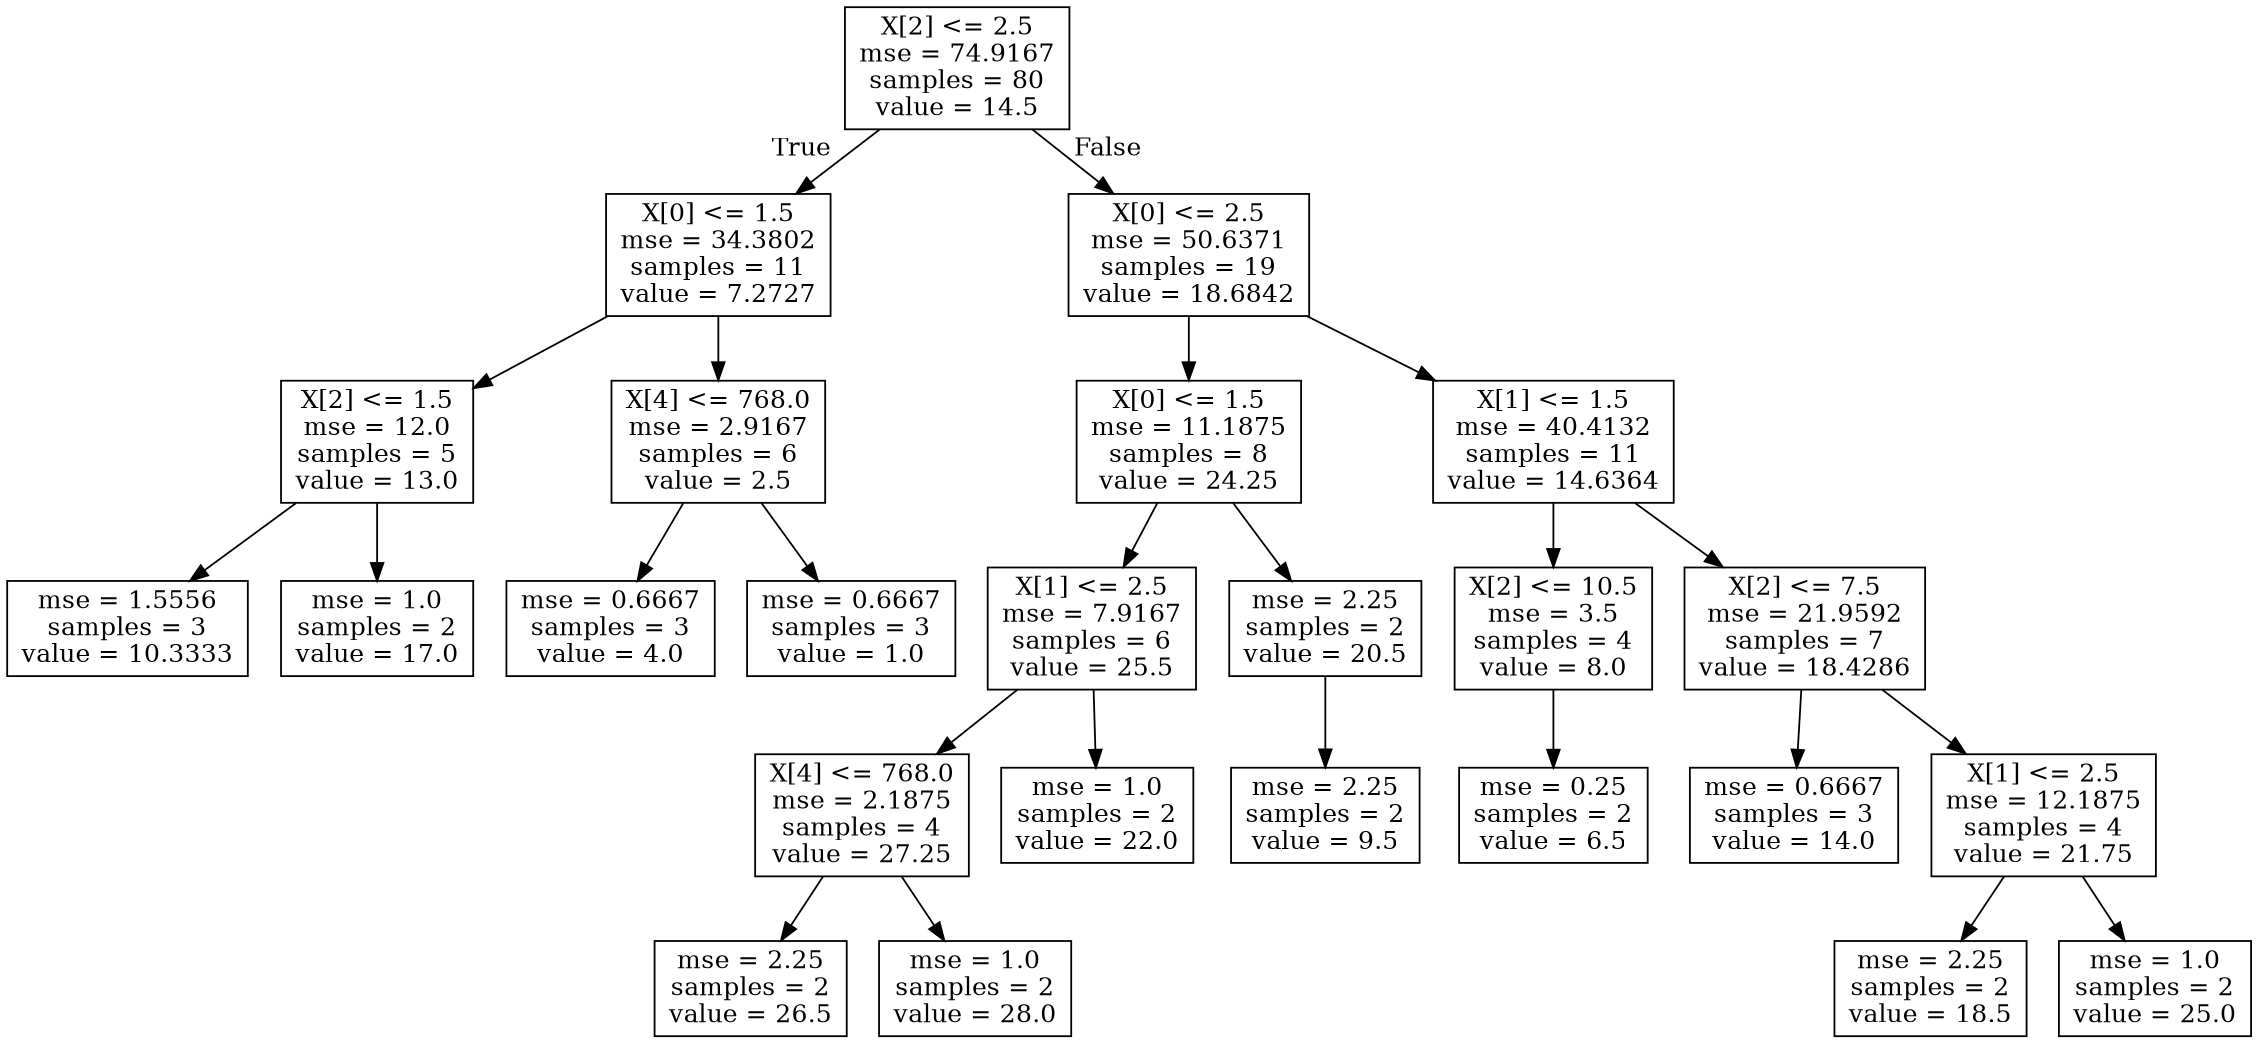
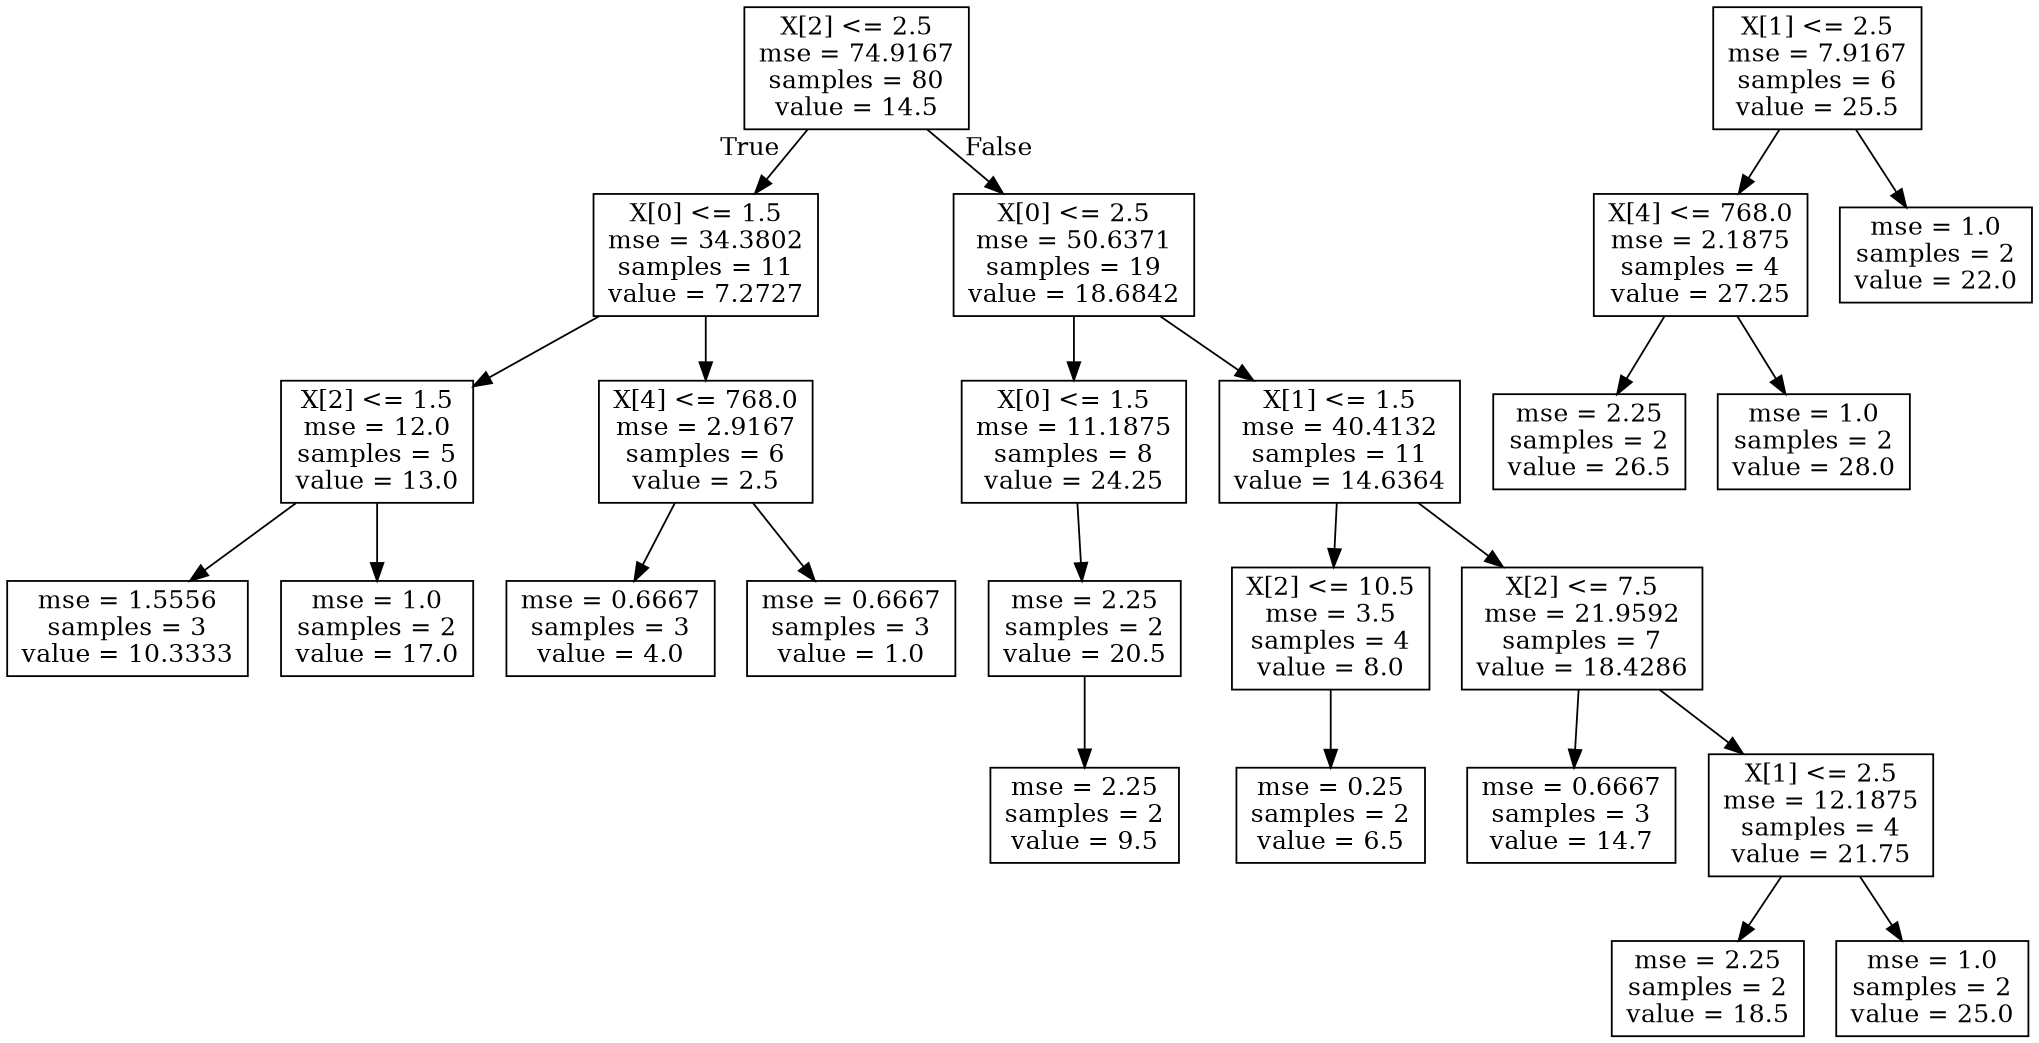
edge "X[0] <= 1.5 mse = 11.1875 samples = 8 value = 24.25" -> "X[1] <= 2.5 mse = 7.9167 samples = 6 value = 25.5": removed
node "mse = 0.6667 samples = 3 value = 14.0": label "mse = 0.6667 samples = 3 value = 14.0" -> "mse = 0.6667 samples = 3 value = 14.7"
